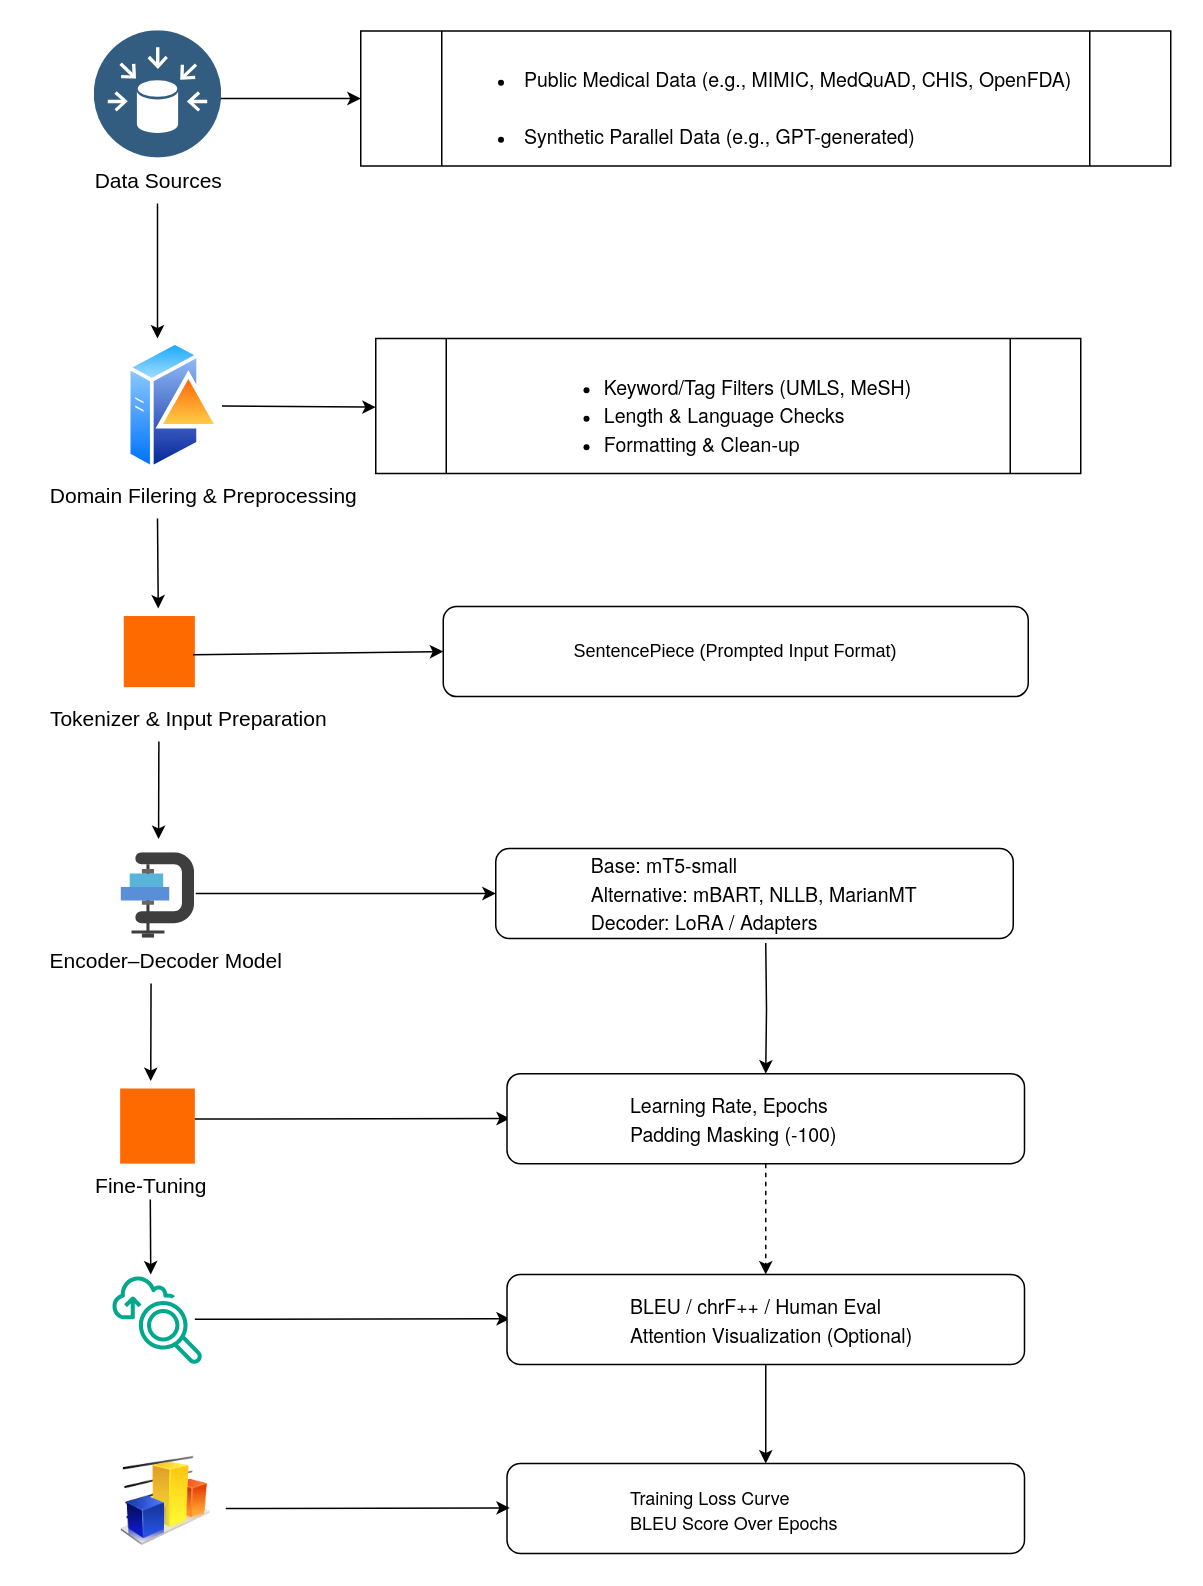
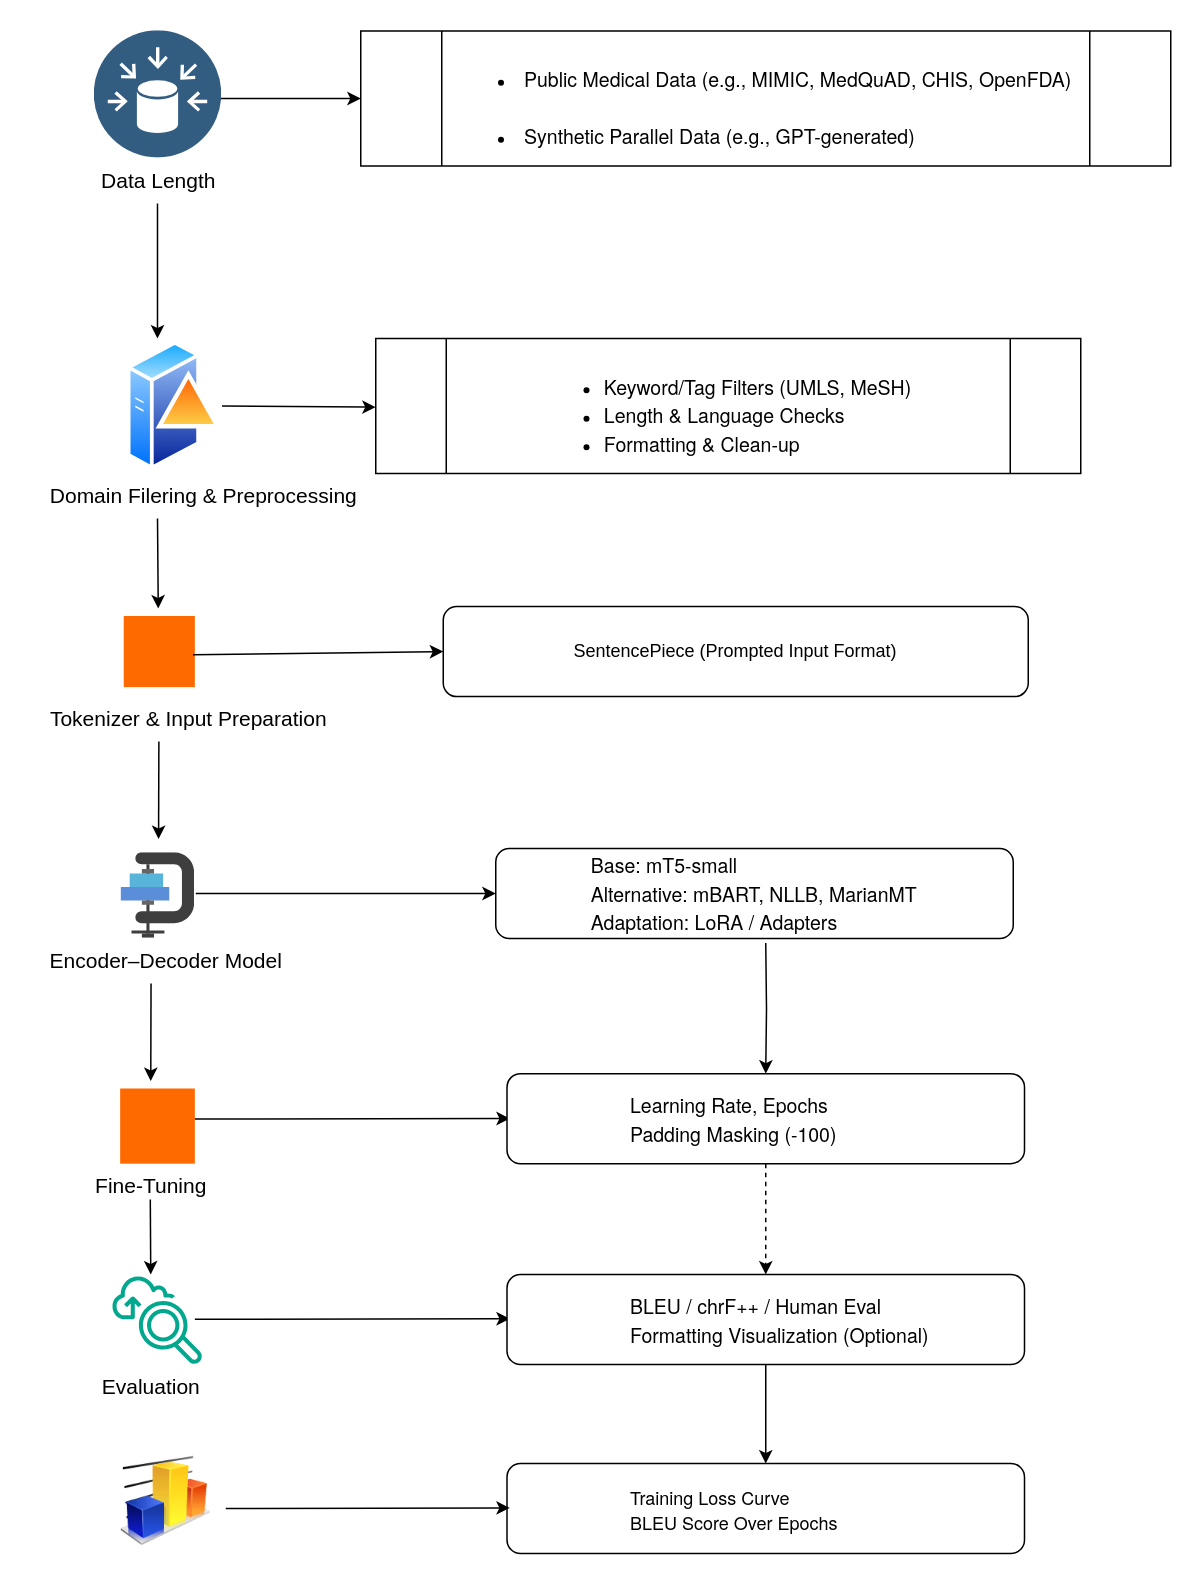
node "Data Sources": label "Data Sources" -> "Data Length"
node "Base: mT5-small Alternative: mBART, NLLB, MarianMT Decoder: LoRA / Adapters": label "Base: mT5-small Alternative: mBART, NLLB, MarianMT Decoder: LoRA / Adapters" -> "Base: mT5-small Alternative: mBART, NLLB, MarianMT Adaptation: LoRA / Adapters"
node "BLEU / chrF++ / Human Eval Attention Visualization (Optional)": label "BLEU / chrF++ / Human Eval Attention Visualization (Optional)" -> "BLEU / chrF++ / Human Eval Formatting Visualization (Optional)"
node "Evaluation": added
